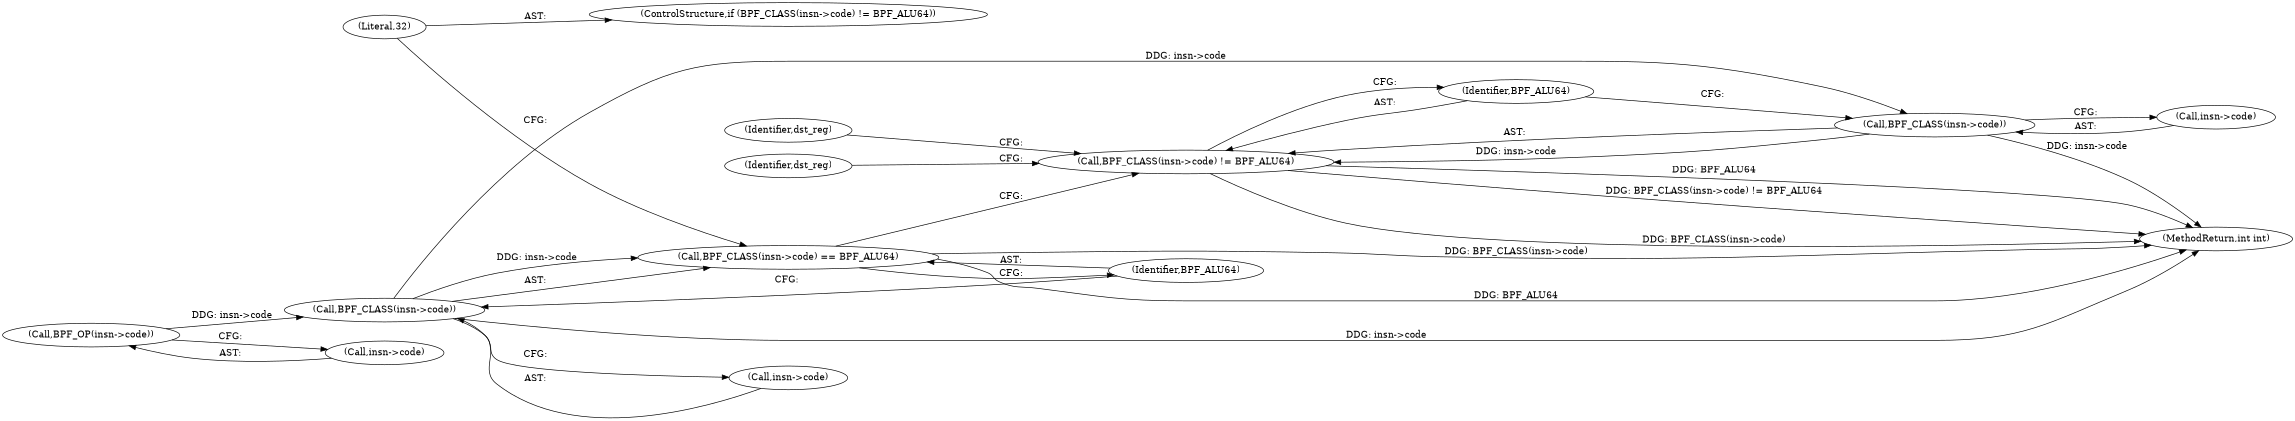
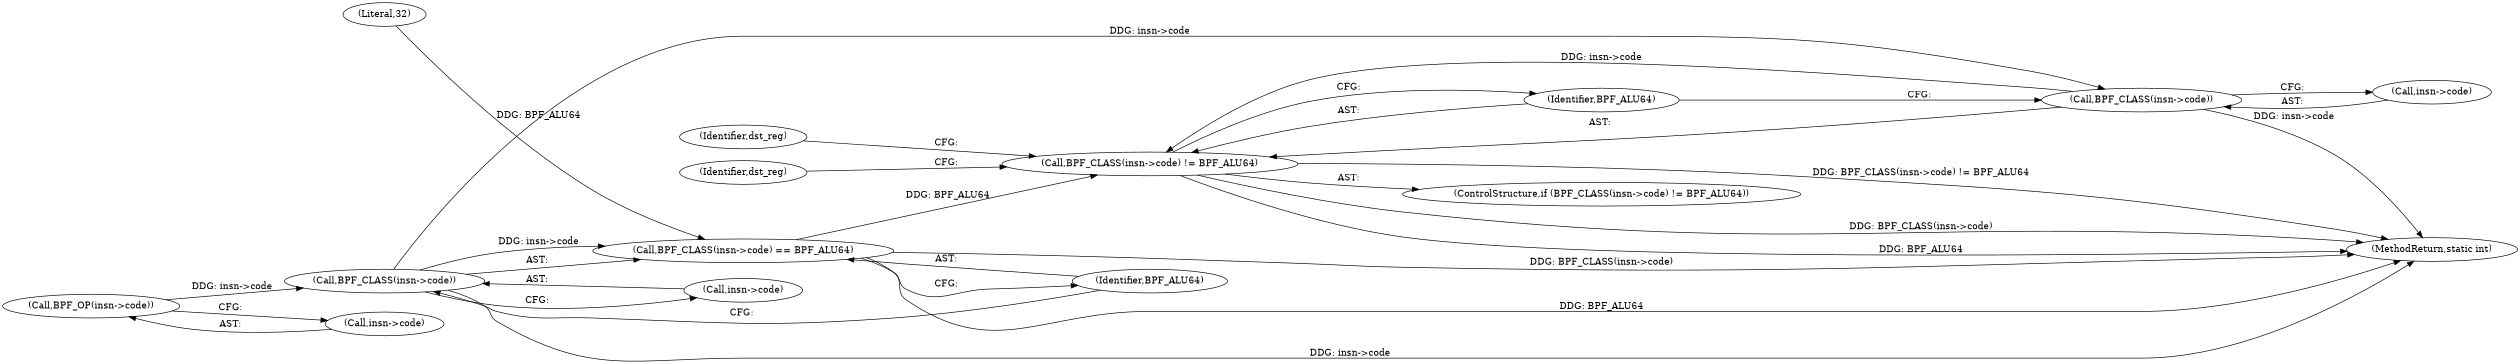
edge "(Literal,32)" -> "(ControlStructure,if (BPF_CLASS(insn->code) != BPF_ALU64))": now "(Call,BPF_CLASS(insn->code) != BPF_ALU64)" -> "(ControlStructure,if (BPF_CLASS(insn->code) != BPF_ALU64))"
edge "(Literal,32)" -> "(Call,BPF_CLASS(insn->code) == BPF_ALU64)": label "CFG: " -> "DDG: BPF_ALU64"
edge "(Call,BPF_CLASS(insn->code) == BPF_ALU64)" -> "(Call,BPF_CLASS(insn->code) != BPF_ALU64)": label "CFG: " -> "DDG: BPF_ALU64"
node "(MethodReturn,int int)": label "(MethodReturn,int int)" -> "(MethodReturn,static int)"
